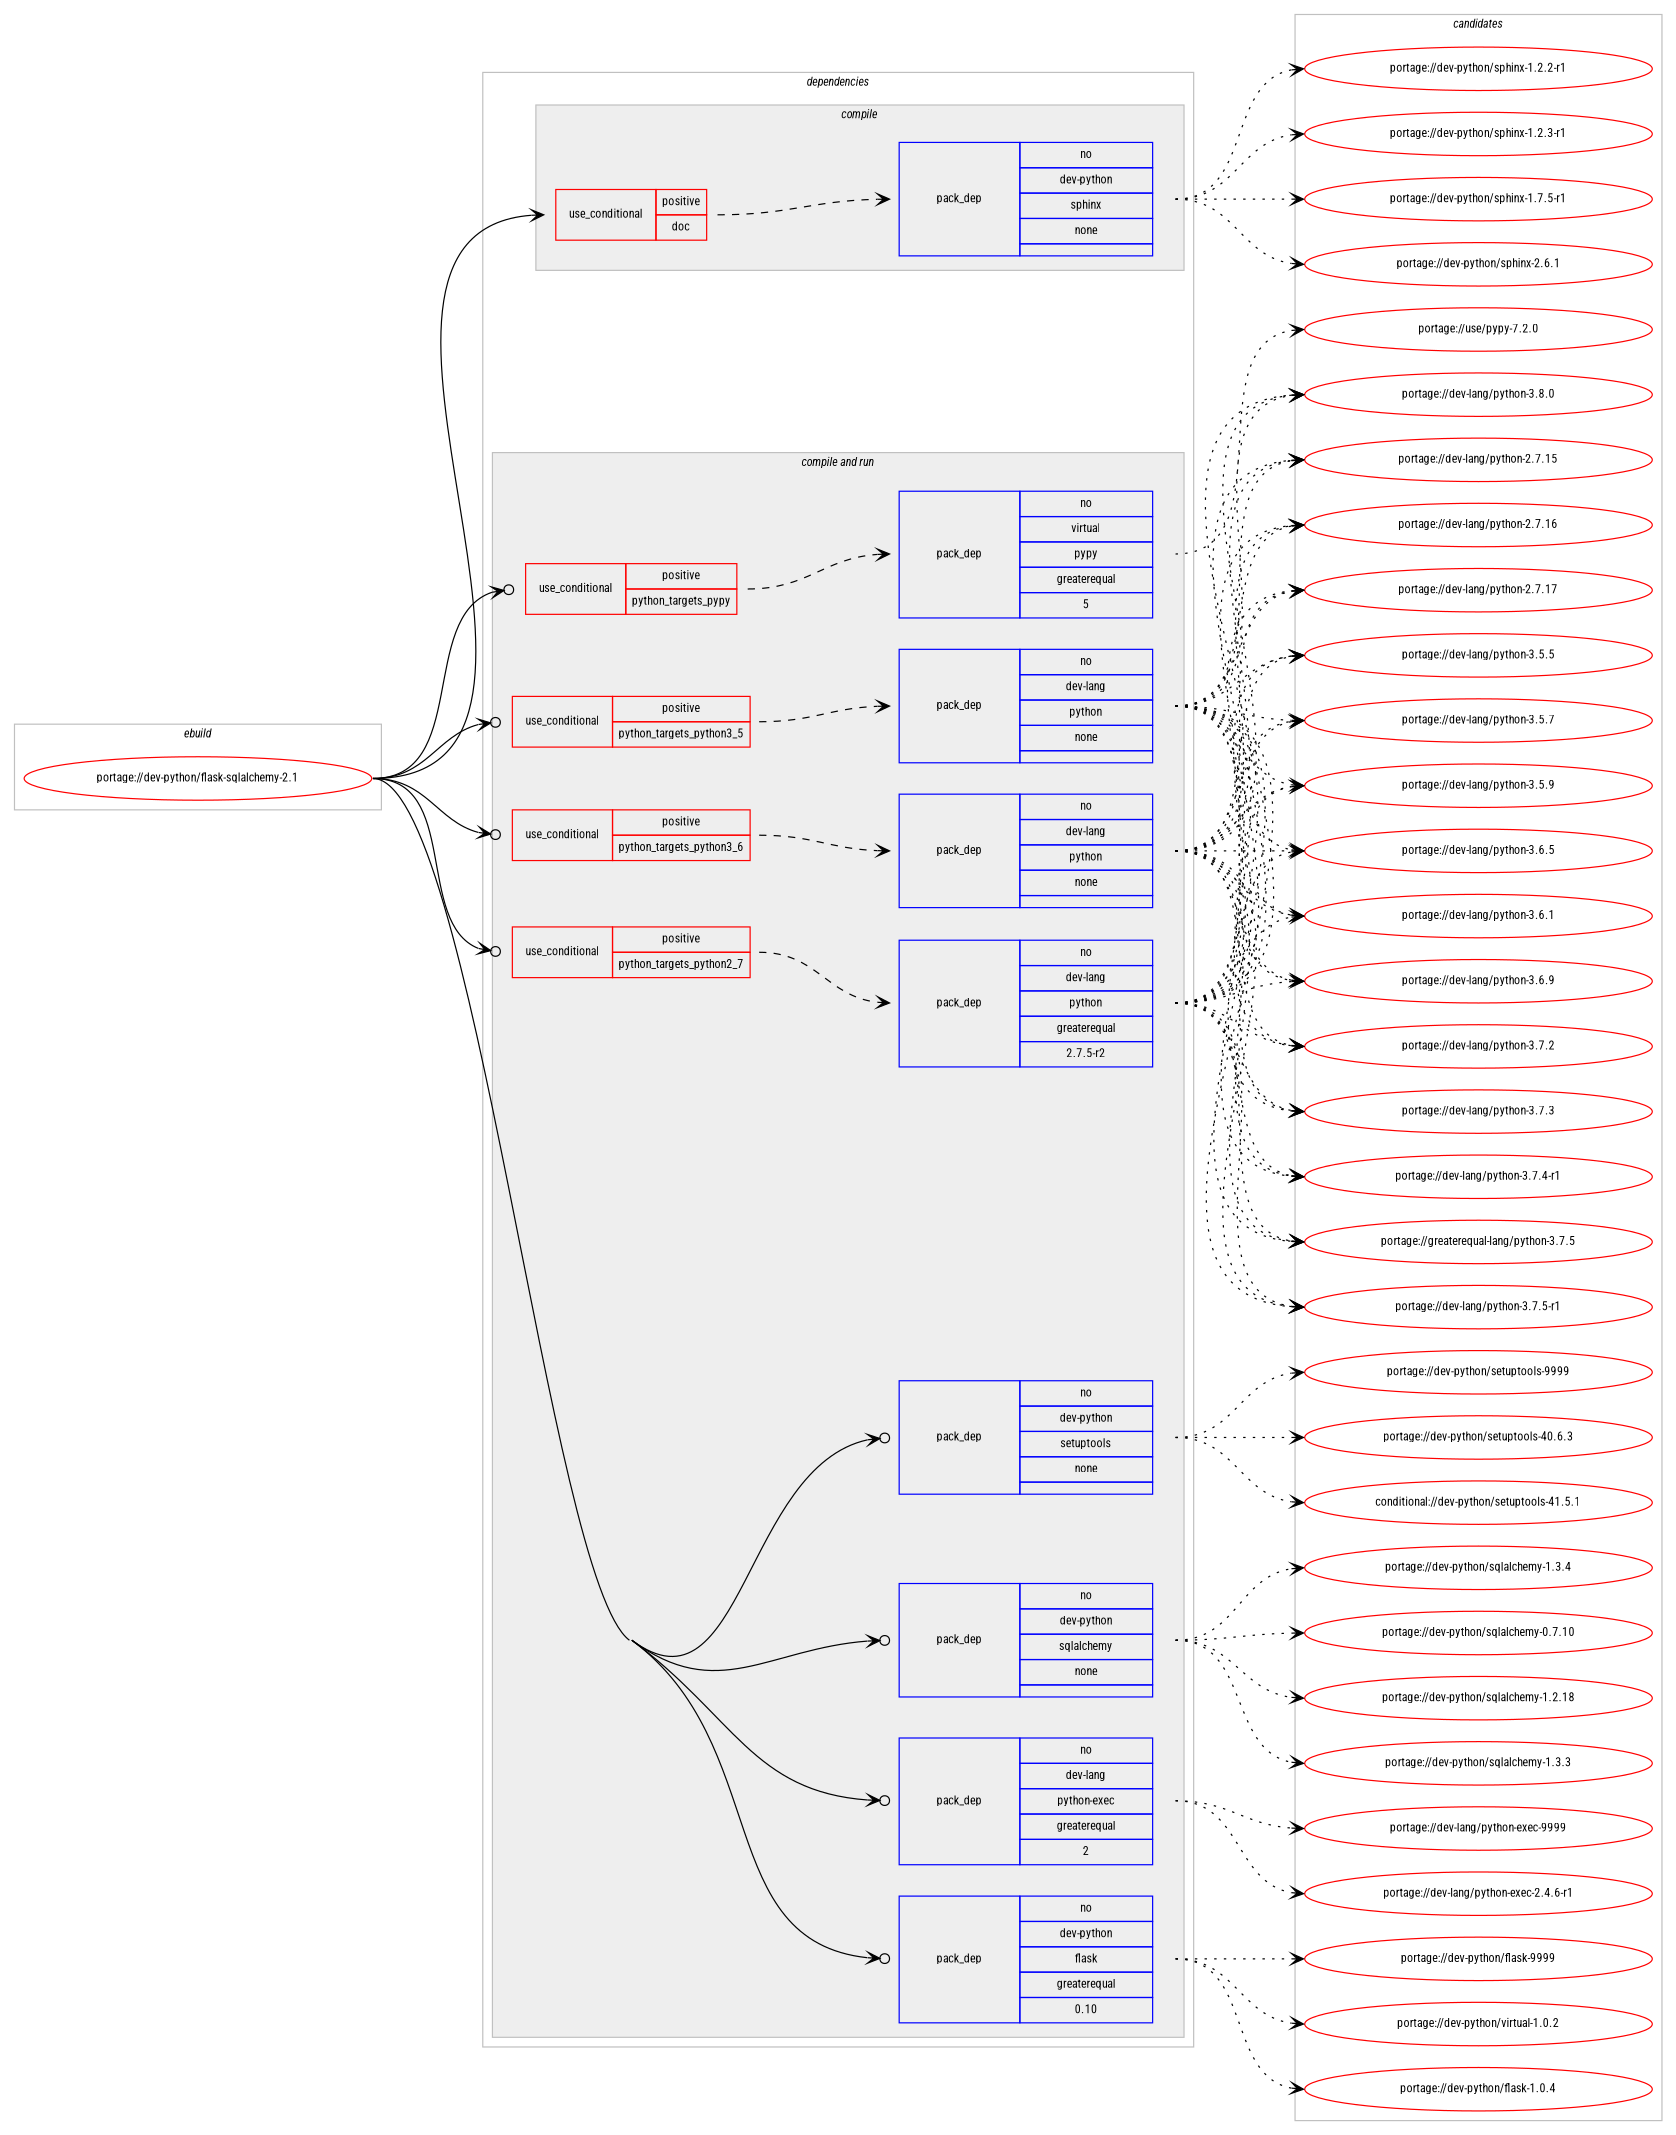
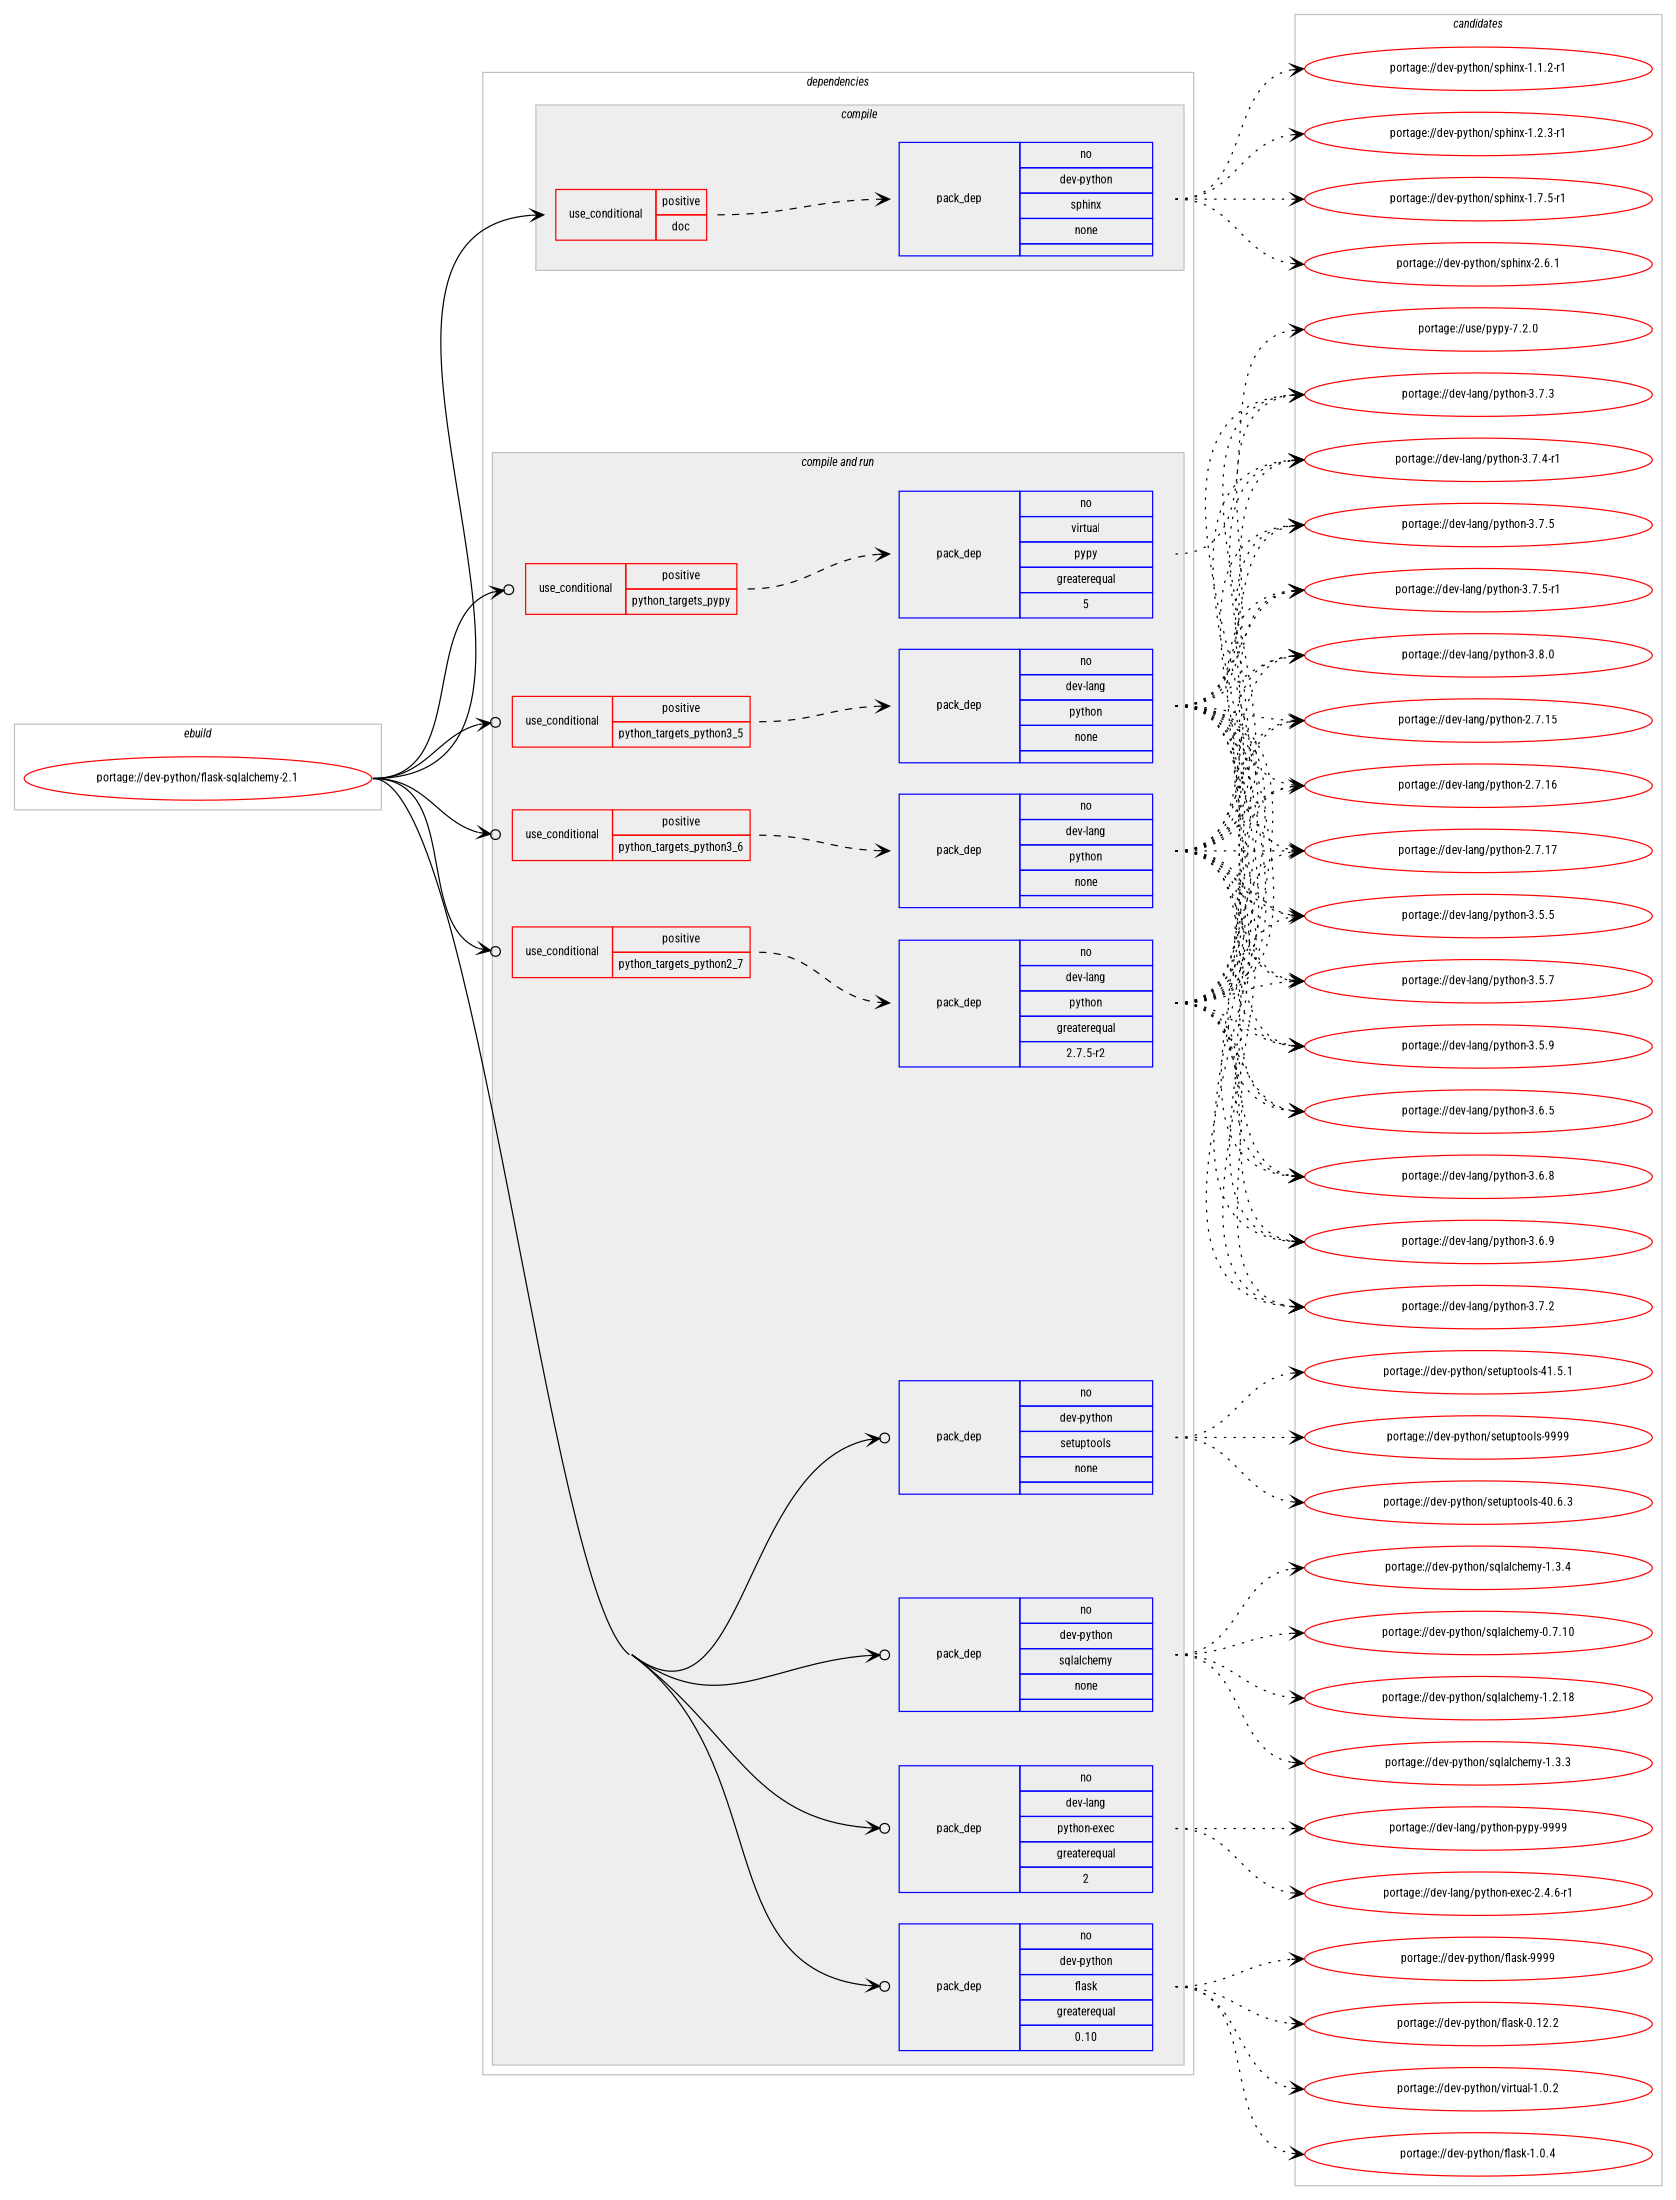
node "portage://dev-python/sphinx-1.2.2-r1": label "portage://dev-python/sphinx-1.2.2-r1" -> "portage://dev-python/sphinx-1.1.2-r1"
node "portage://dev-lang/python-3.6.1": label "portage://dev-lang/python-3.6.1" -> "portage://dev-lang/python-3.6.8"
node "portage://greaterequal-lang/python-3.7.5": label "portage://greaterequal-lang/python-3.7.5" -> "portage://dev-lang/python-3.7.5"
node "conditional://dev-python/setuptools-41.5.1": label "conditional://dev-python/setuptools-41.5.1" -> "portage://dev-python/setuptools-41.5.1"
node "portage://dev-lang/python-exec-9999": label "portage://dev-lang/python-exec-9999" -> "portage://dev-lang/python-pypy-9999"
node "portage://dev-python/flask-0.12.2": added
